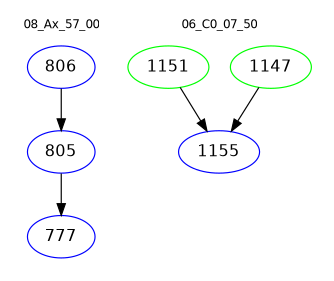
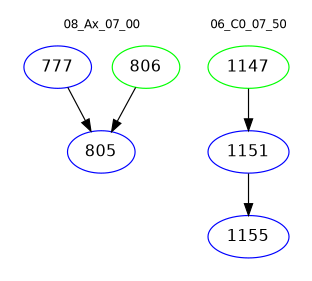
cluster "08_Ax_57_00": label "08_Ax_57_00" -> "08_Ax_07_00"
node "806": color blue -> green
node "1151": color green -> blue
edge "1147" -> "1155": now "1147" -> "1151"
edge "805" -> "777": reversed
